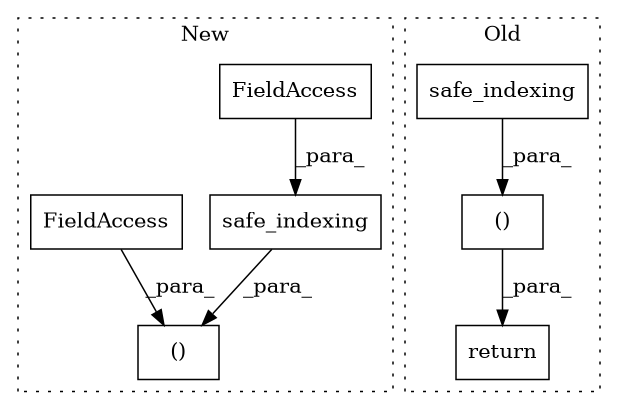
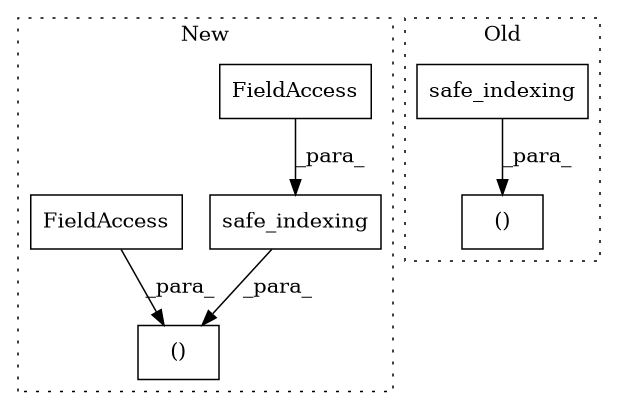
node "return": removed
